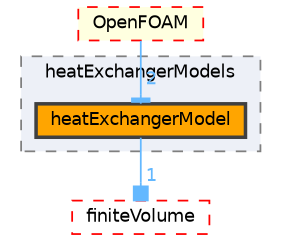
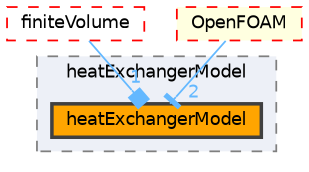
cluster "heatExchangerModels": label "heatExchangerModels" -> "heatExchangerModel"
edge "heatExchangerModel" -> "finiteVolume": reversed
